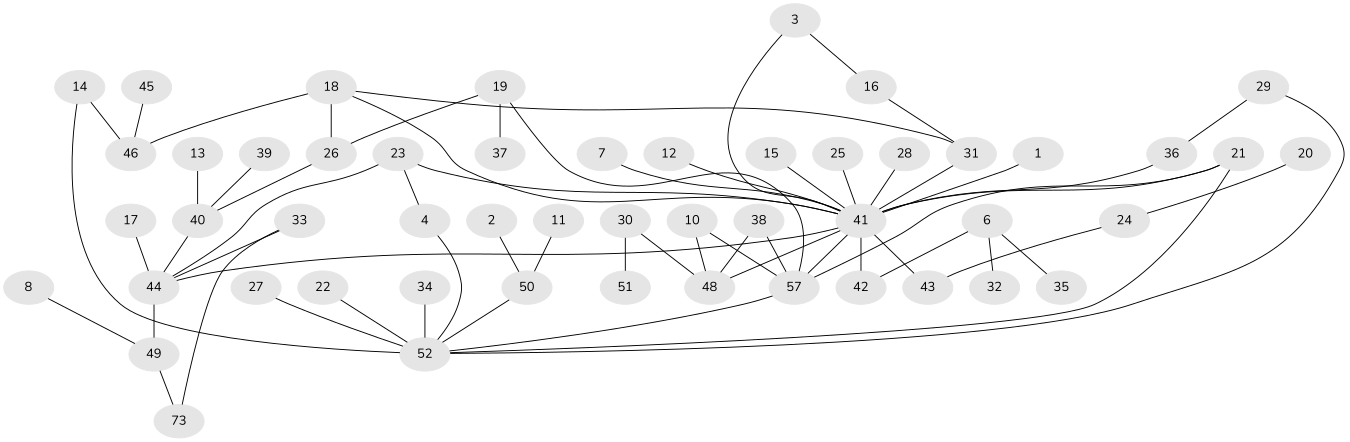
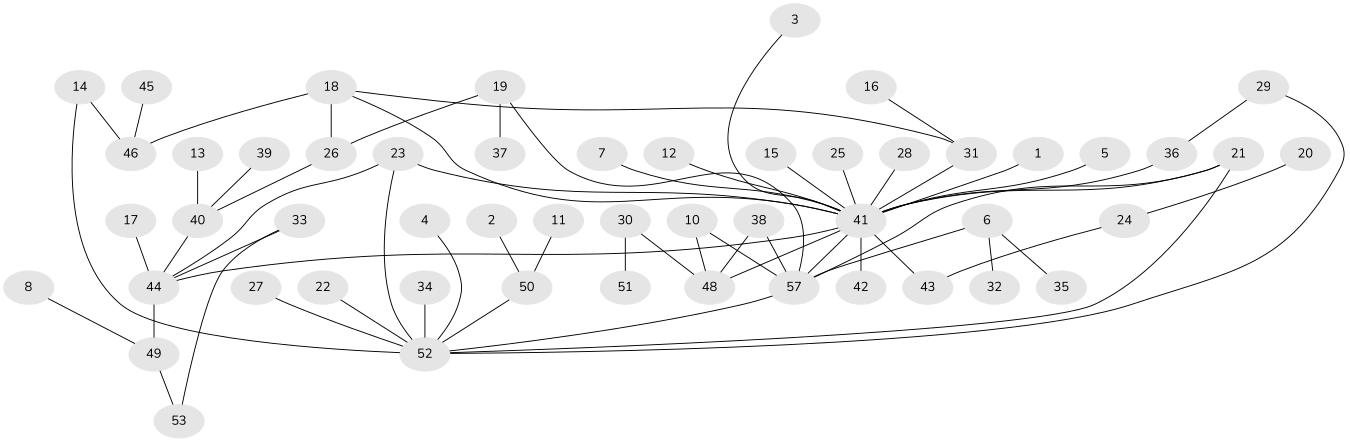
edge "3" -- "16": removed
node "5": added
edge "23" -- "4": now "23" -- "52"
edge "6" -- "42": now "6" -- "57"
node "73": label "73" -> "53"
